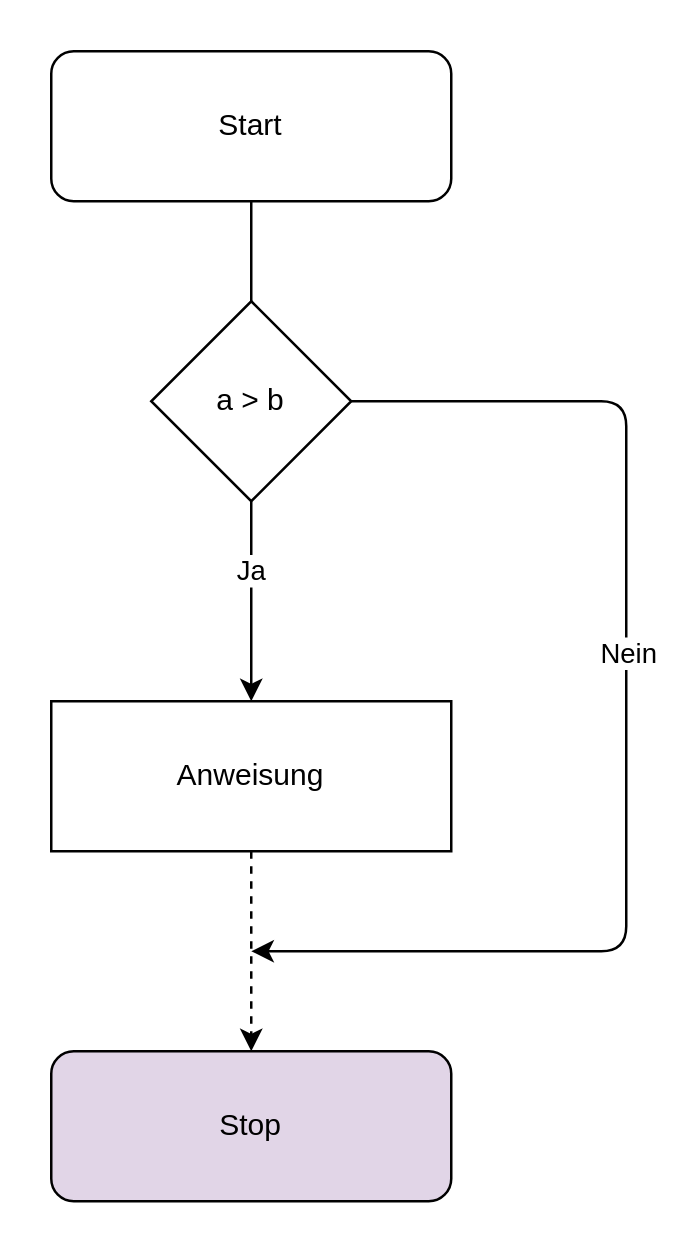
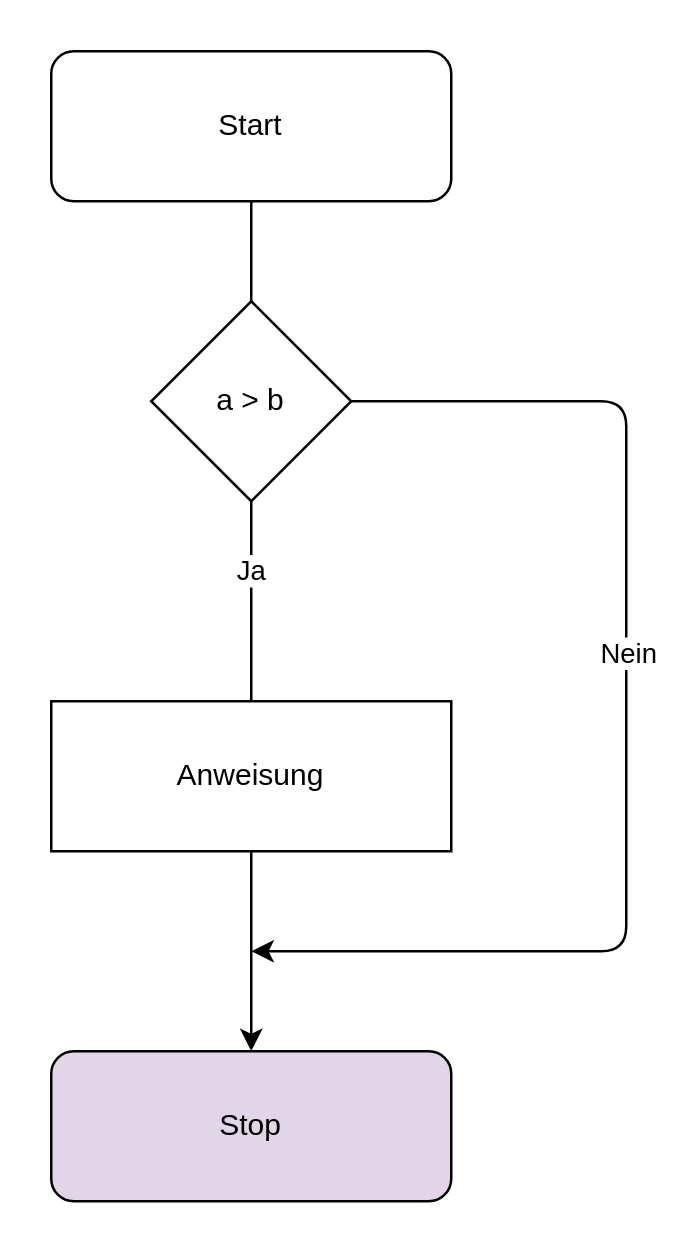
edge "a > b" -> "Anweisung": arrowhead classic -> none
edge "Anweisung" -> "Stop": style dashed -> solid
